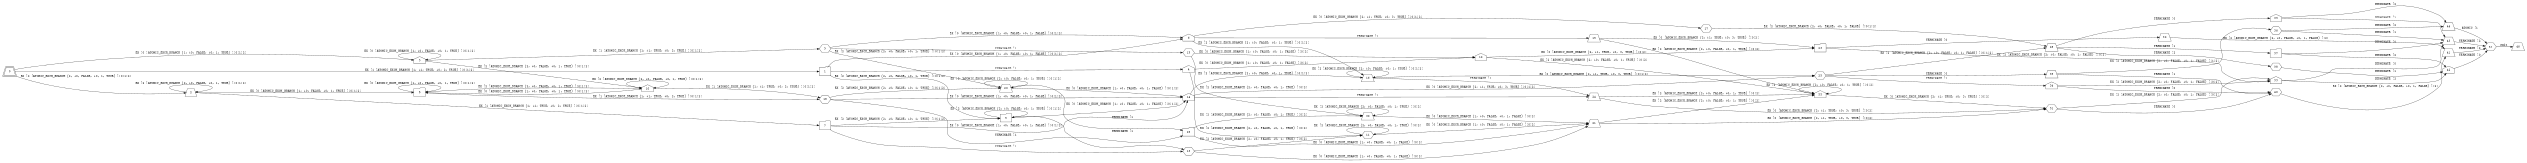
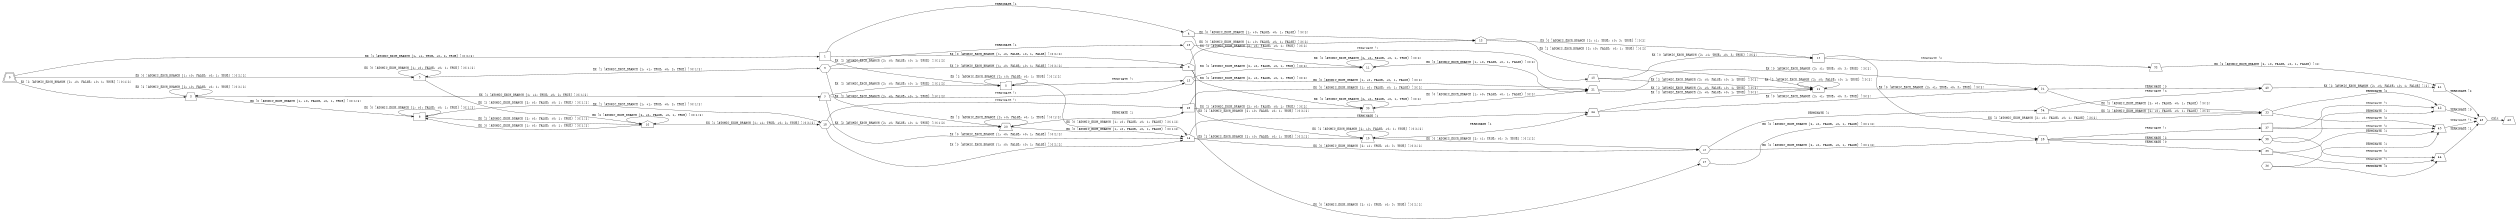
edge "44" -> "45": label "ATOMIC !1" -> "TERMINATE !1"
node "35": removed
node "7": shape folder -> trapezium
edge "98" -> "44": added, label "TERMINATE !0"
